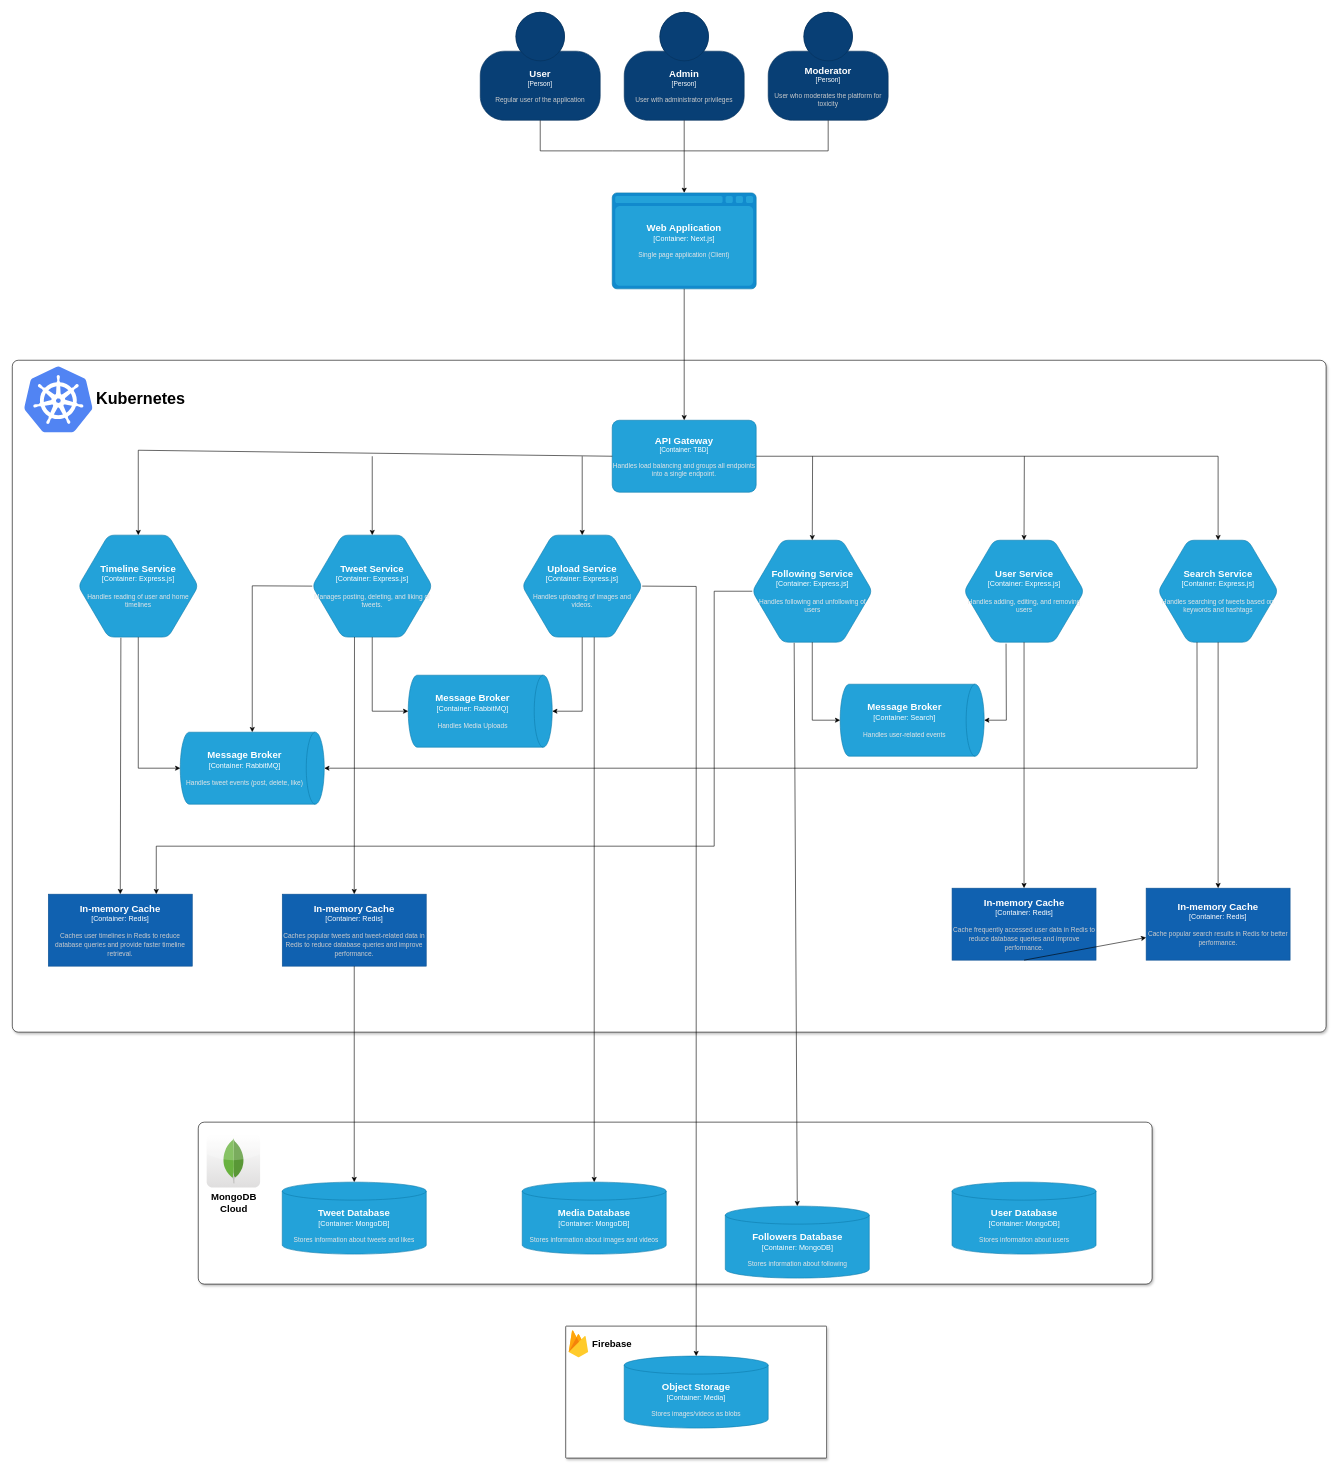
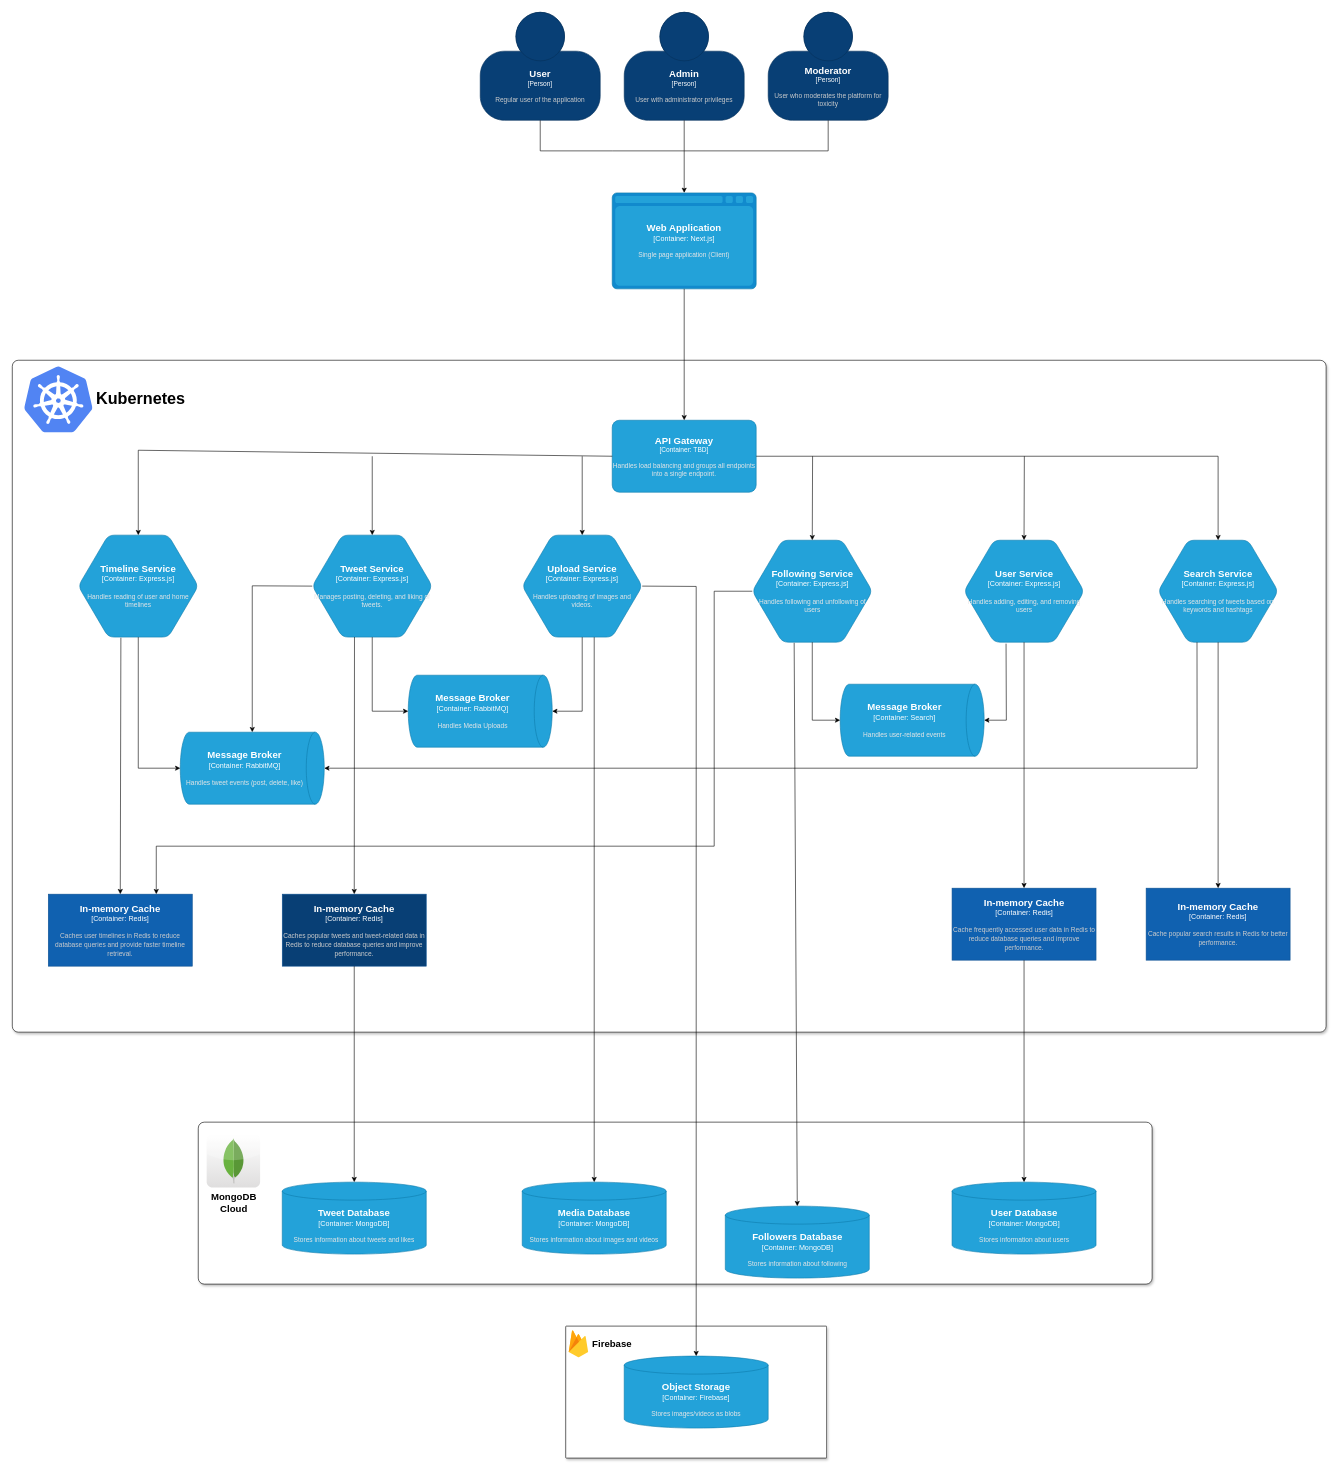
node "In-memory Cache [Container: Redis] Caches popular tweets and tweet-related data in Redis to reduce database queries and improve performance.": fillcolor #1061b0 -> #083f75
edge "In-memory Cache [Container: Redis] Cache frequently accessed user data in Redis to reduce database queries and improve performance." -> "In-memory Cache [Container: Redis] Cache popular search results in Redis for better performance.": now "In-memory Cache [Container: Redis] Cache frequently accessed user data in Redis to reduce database queries and improve performance." -> "User Database [Container: MongoDB] Stores information about users"
node "Object Storage [Container: Media] Stores images/videos as blobs": label "Object Storage [Container: Media] Stores images/videos as blobs" -> "Object Storage [Container: Firebase] Stores images/videos as blobs"
